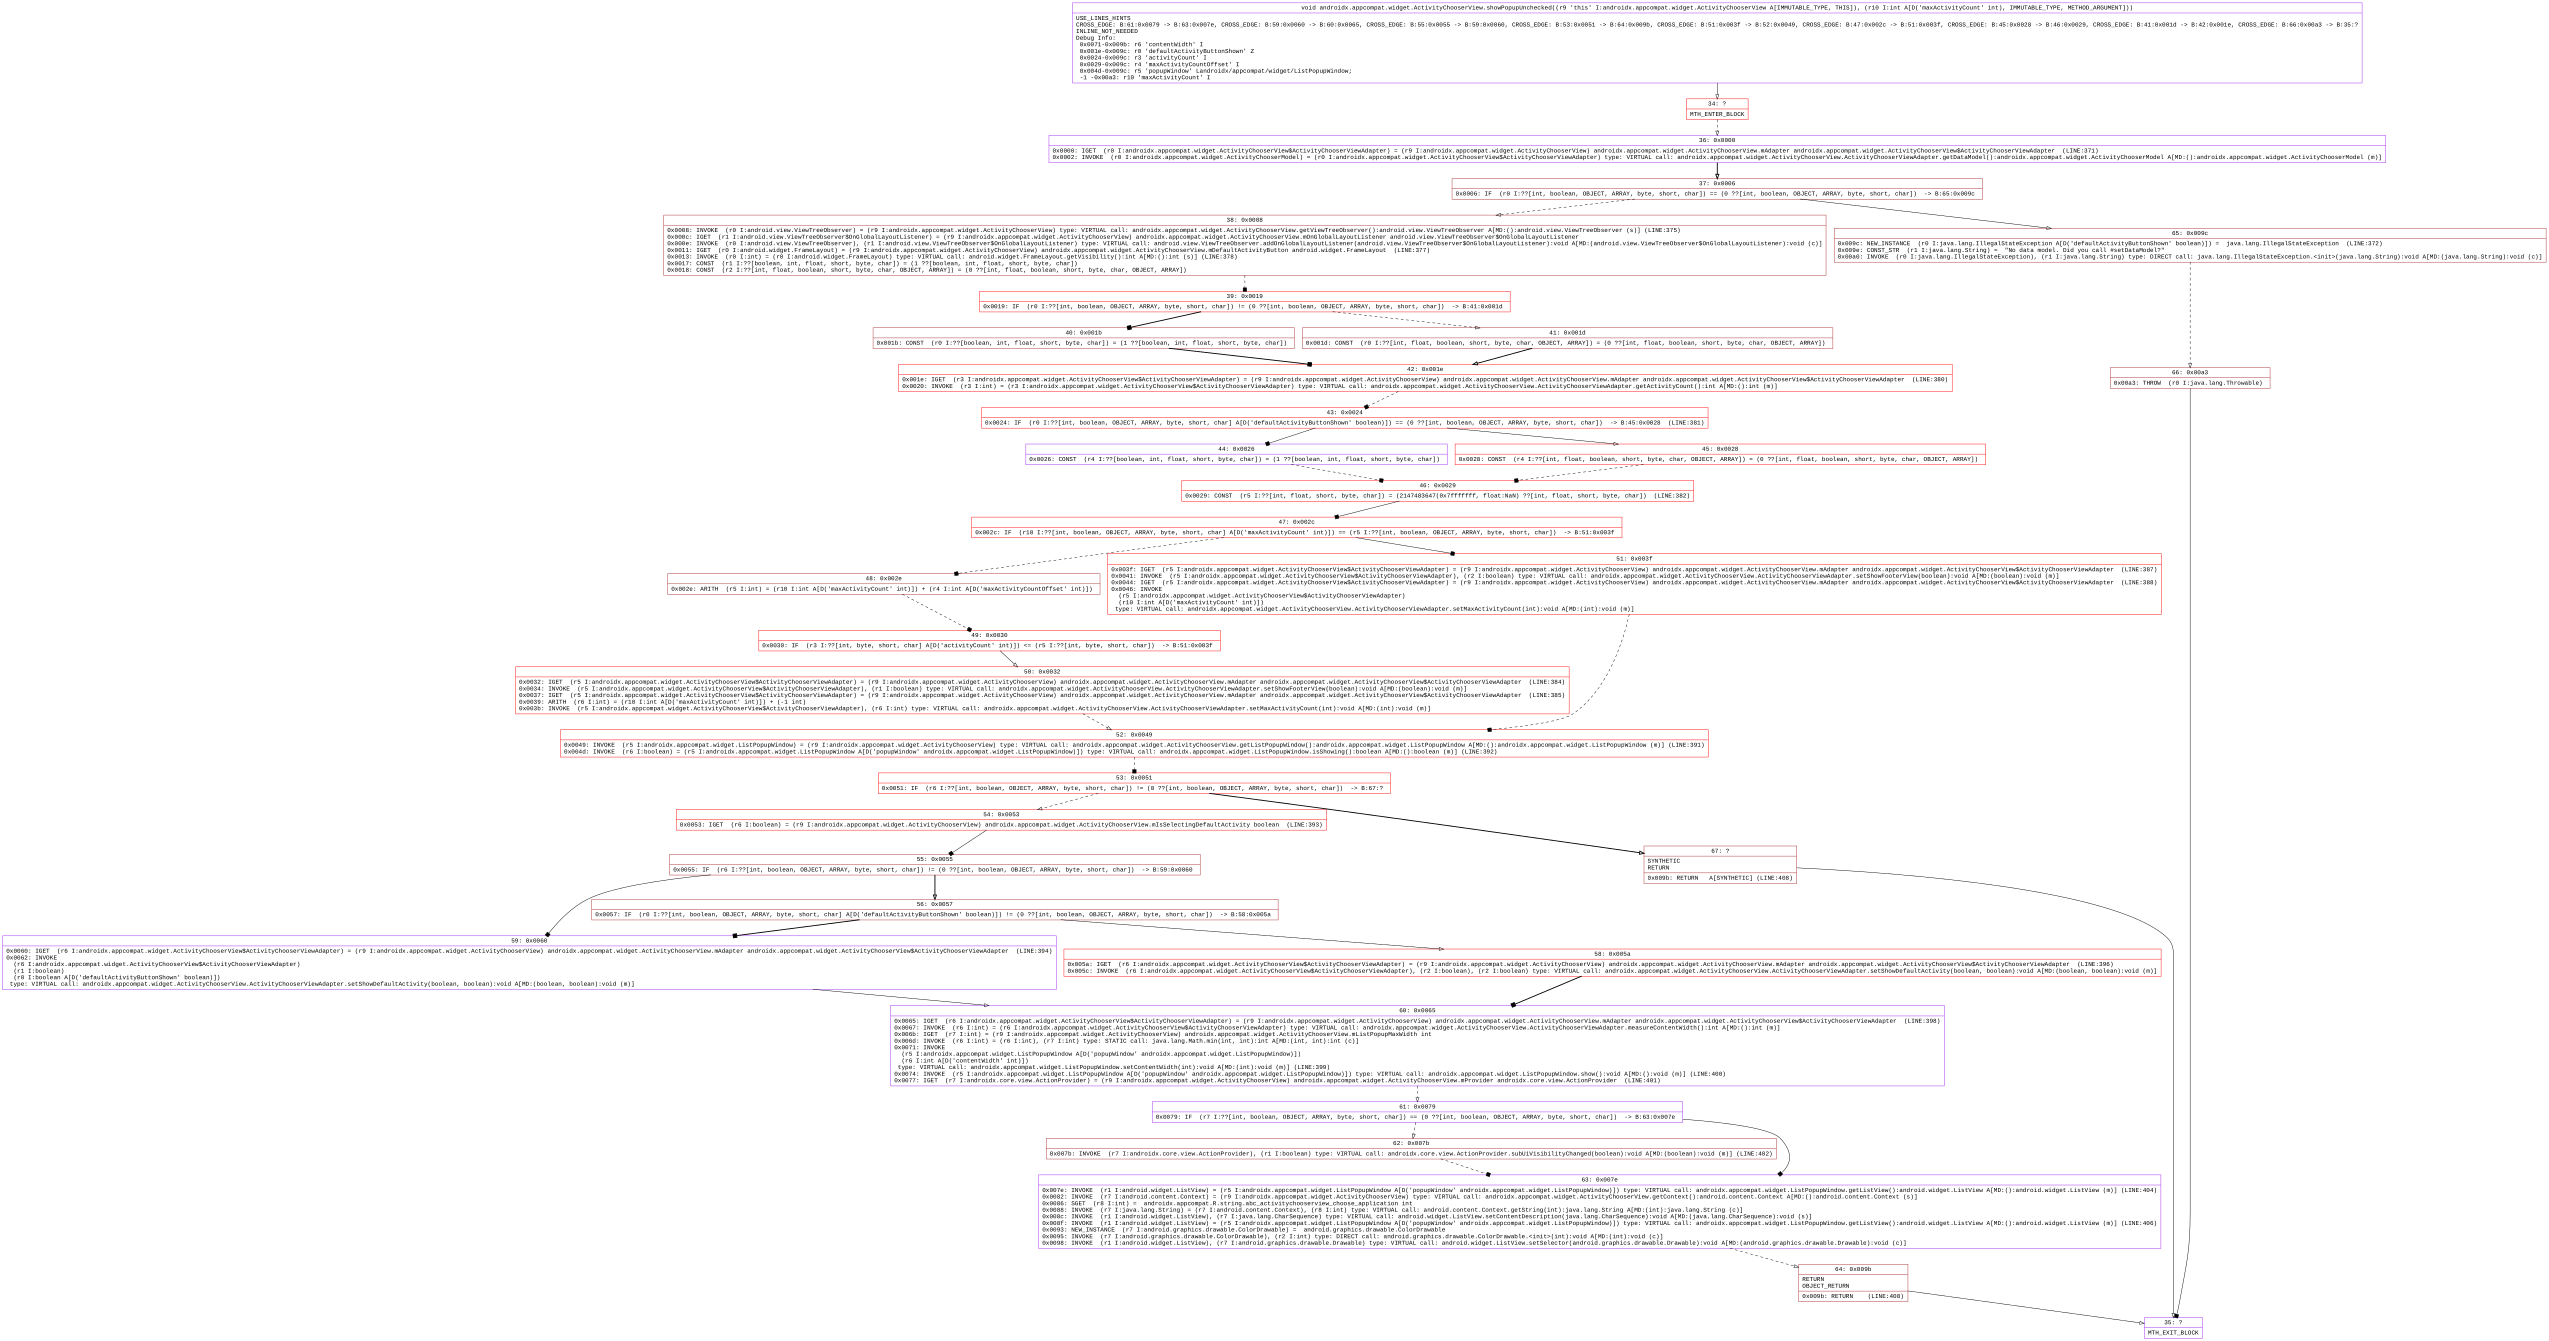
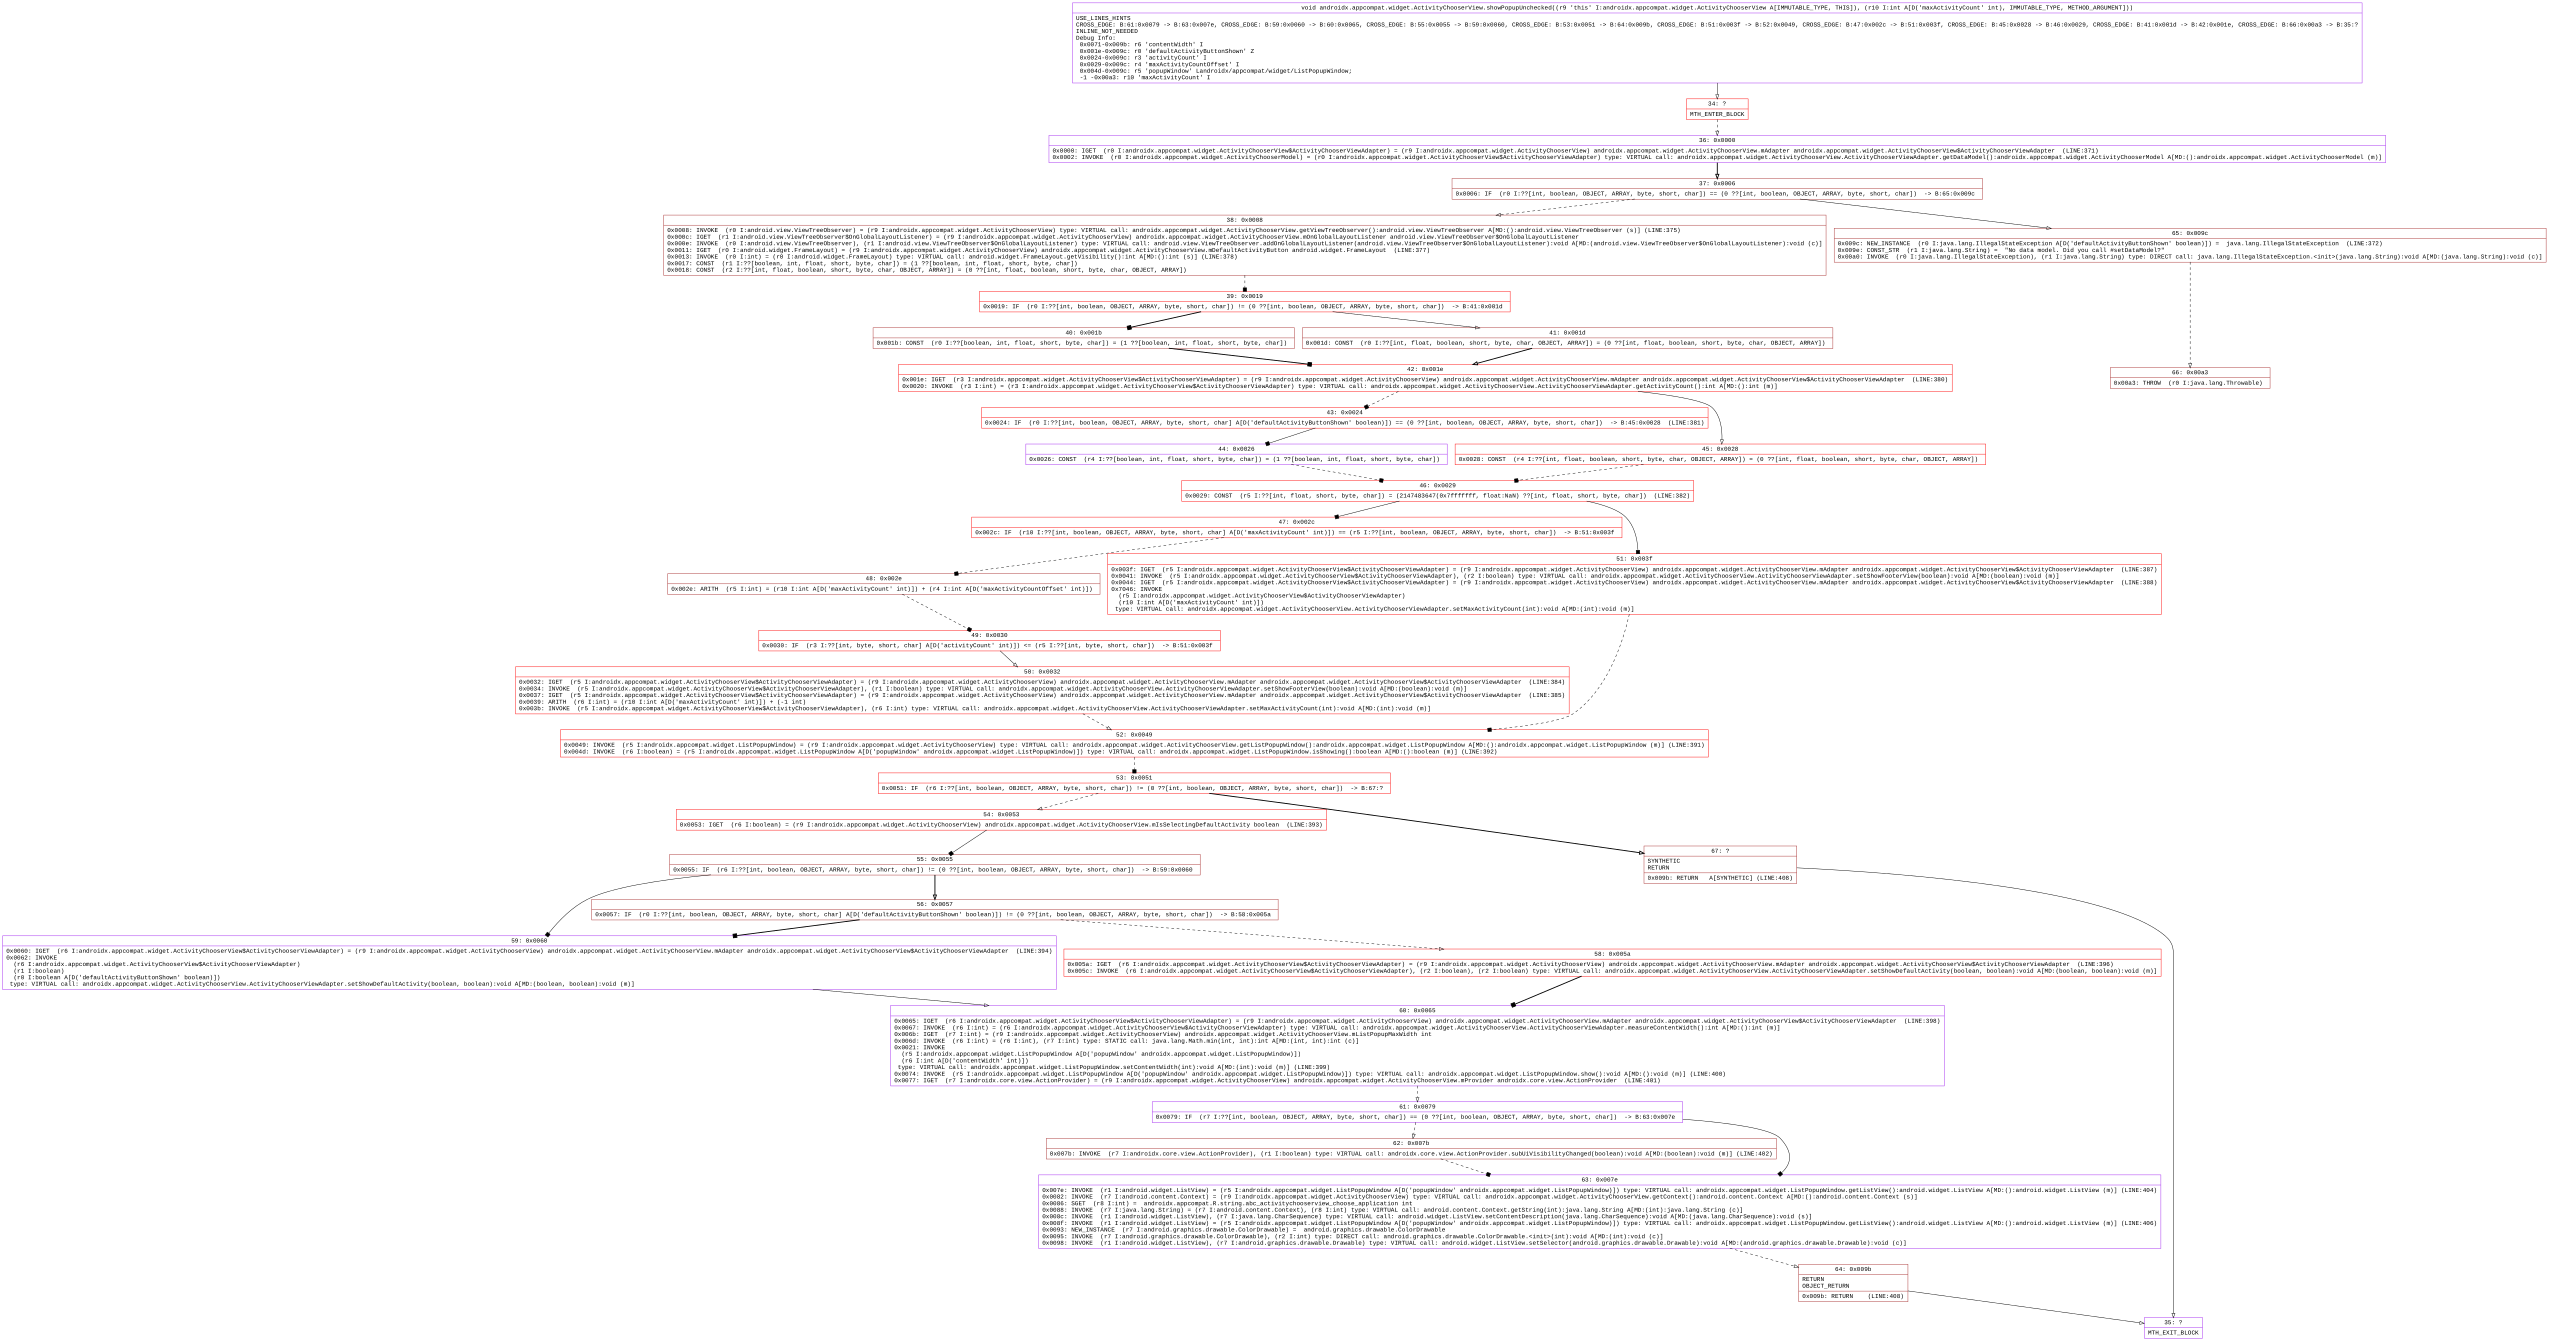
edge "39: 0x0019" -> "41: 0x001d": style dashed -> solid
edge "43: 0x0024" -> "45: 0x0028": now "42: 0x001e" -> "45: 0x0028"
edge "47: 0x002c" -> "51: 0x003f": now "46: 0x0029" -> "51: 0x003f"
node "51: 0x003f": text "0x0046: INVOKE" -> "0x7046: INVOKE"
edge "66: 0x00a3" -> "35: ?": removed
edge "56: 0x0057" -> "58: 0x005a": style solid -> dashed
node "60: 0x0065": text "0x0071: INVOKE" -> "0x0021: INVOKE"
